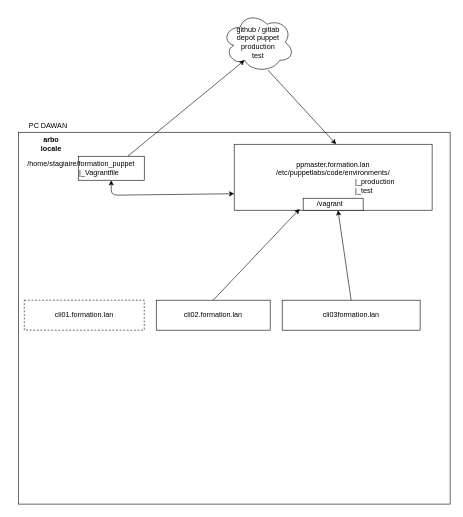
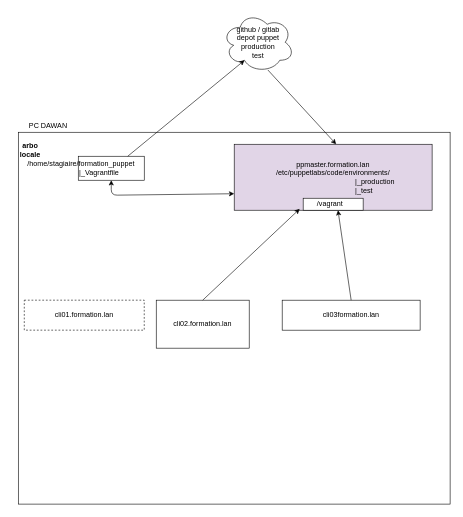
node "arbo locale": moved (51, 144) -> (30, 150)
node "ppmaster.formation.lan /etc/puppetlabs/code/environments/ |_production |_test": fillcolor #ffffff -> #e1d5e7
node "cli02.formation.lan": size 114x30 -> 93x48
